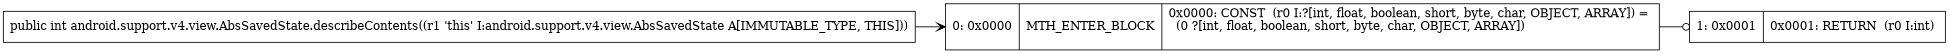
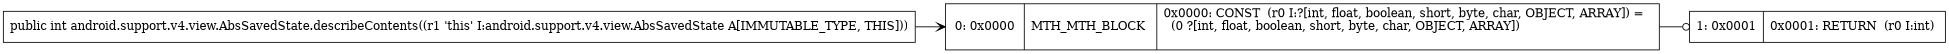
node "0: 0x0000": text "MTH_ENTER_BLOCK" -> "MTH_MTH_BLOCK"
